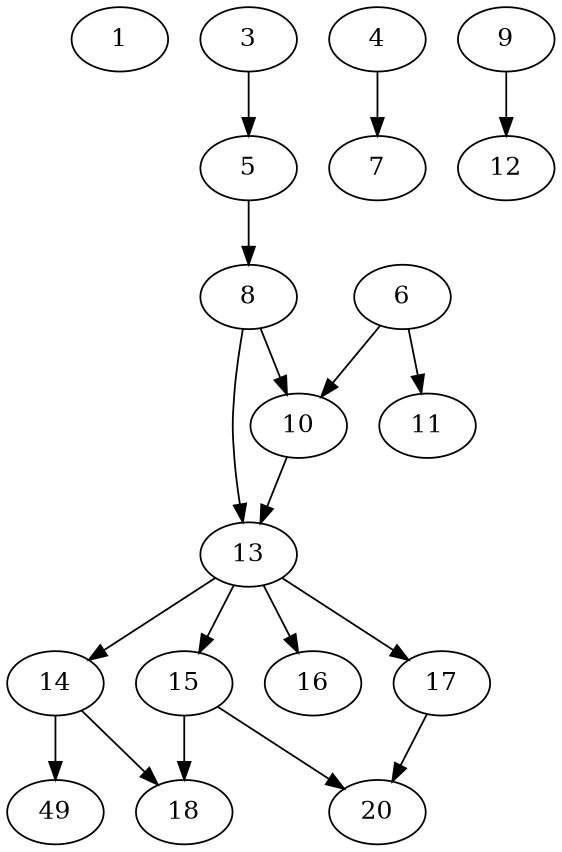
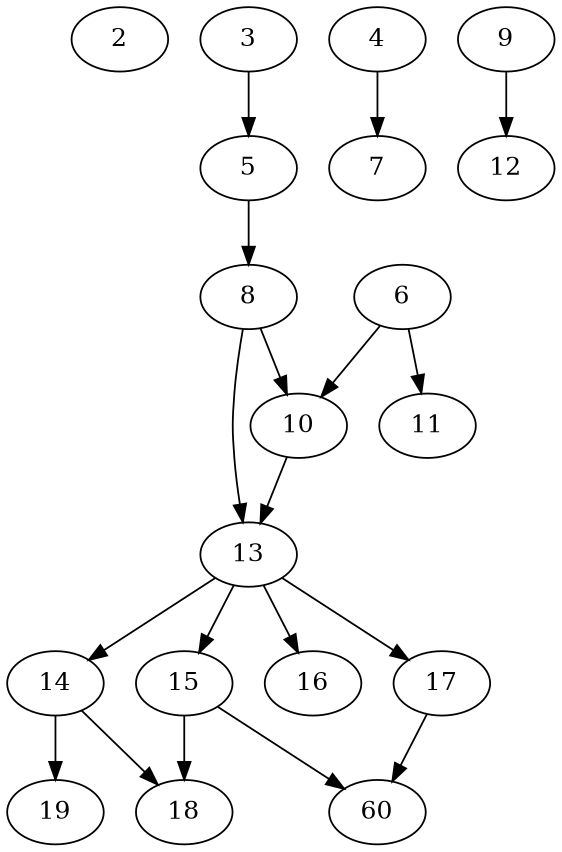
node "1": label "1" -> "2"
node "49": label "49" -> "19"
node "20": label "20" -> "60"
